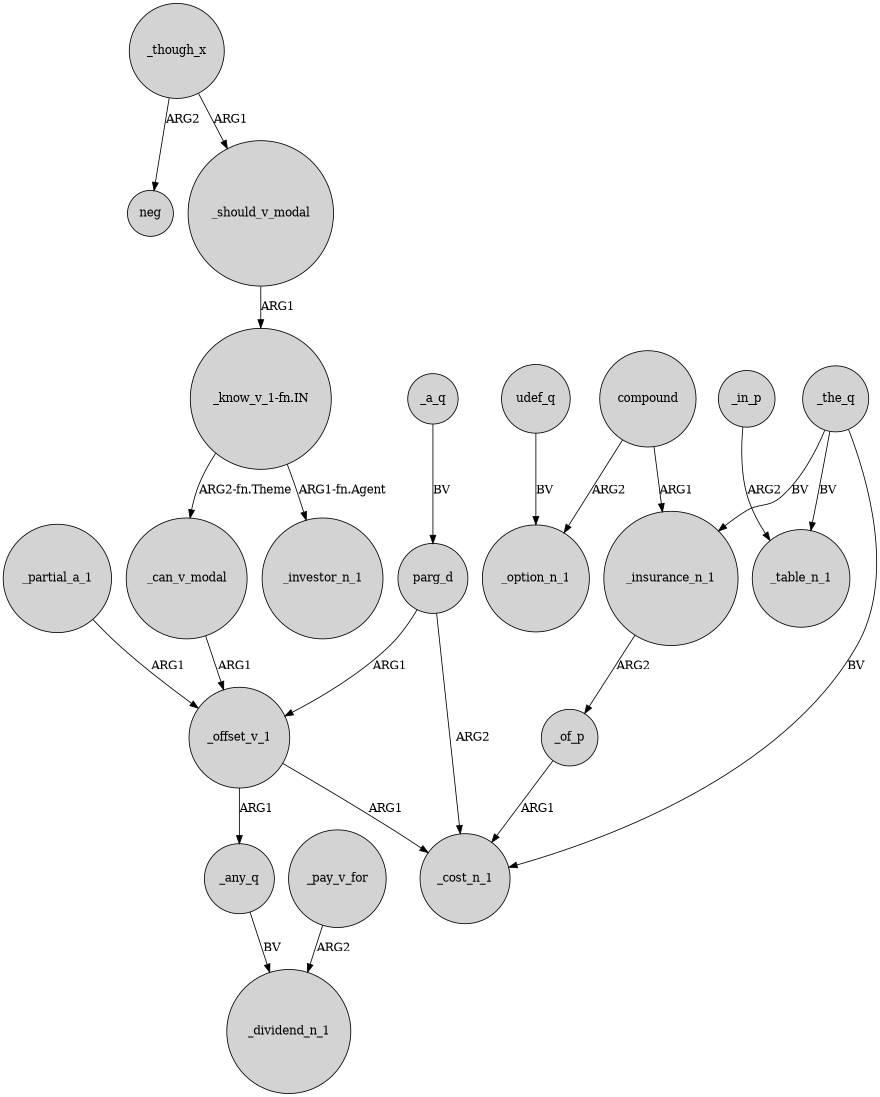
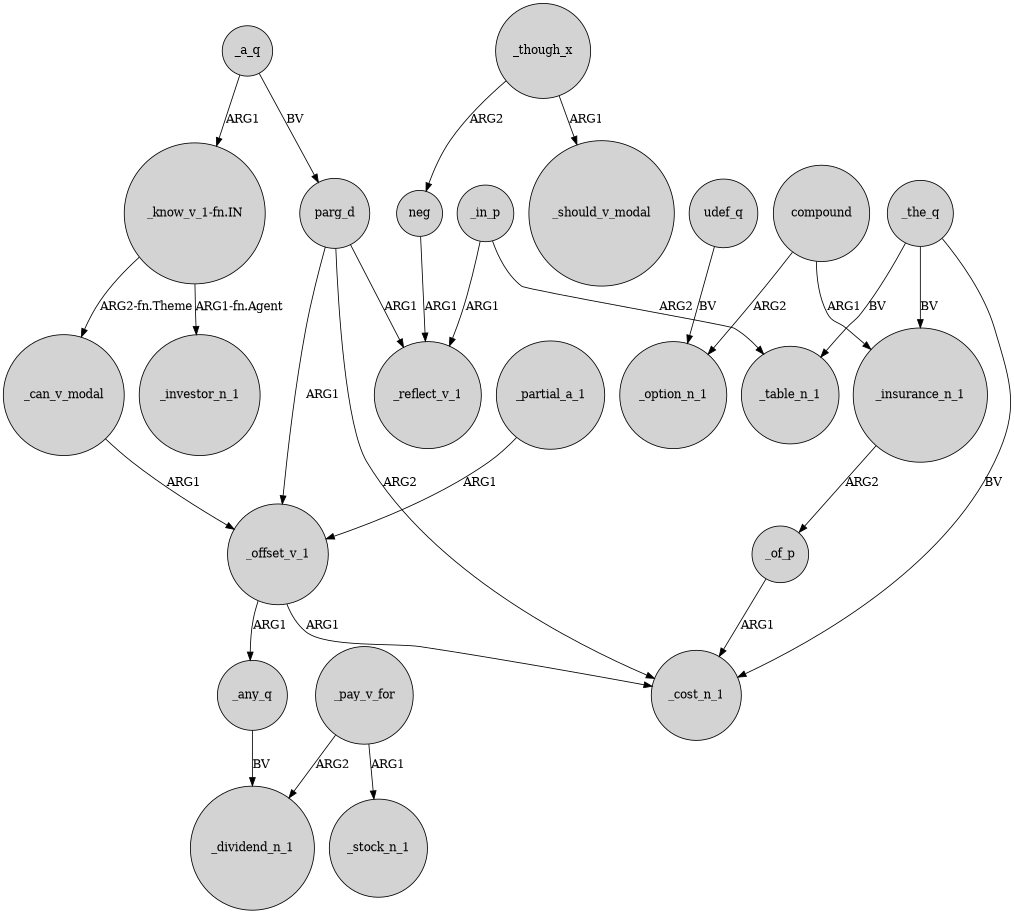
edge "_should_v_modal" -> "_know_v_1-fn.IN": now "_a_q" -> "_know_v_1-fn.IN"
node "_reflect_v_1": added
node "_stock_n_1": added
